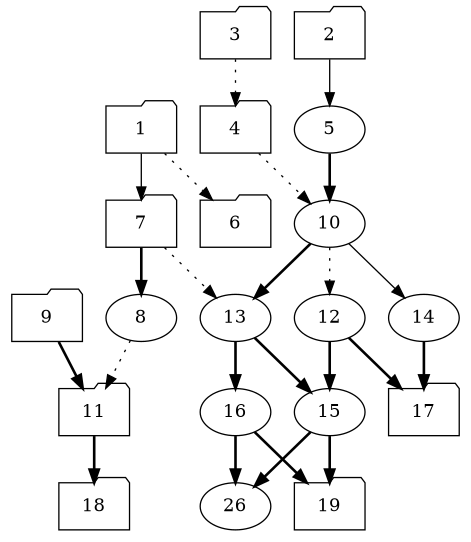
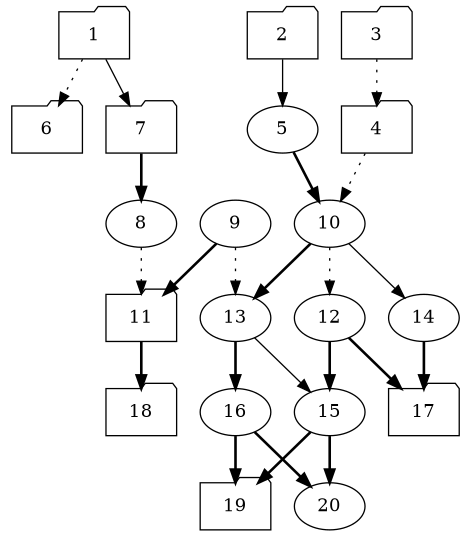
edge "7" -> "13": now "9" -> "13"
node "9": shape folder -> ellipse
edge "13" -> "15": style bold -> solid
node "26": label "26" -> "20"
